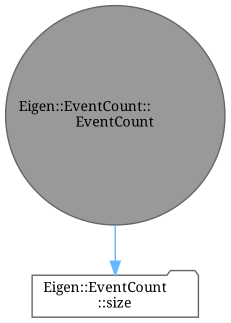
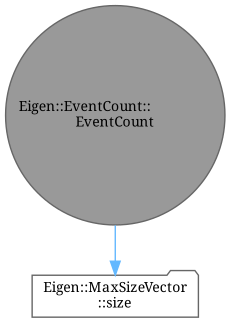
node "Eigen::EventCount ::size": label "Eigen::EventCount ::size" -> "Eigen::MaxSizeVector ::size"
